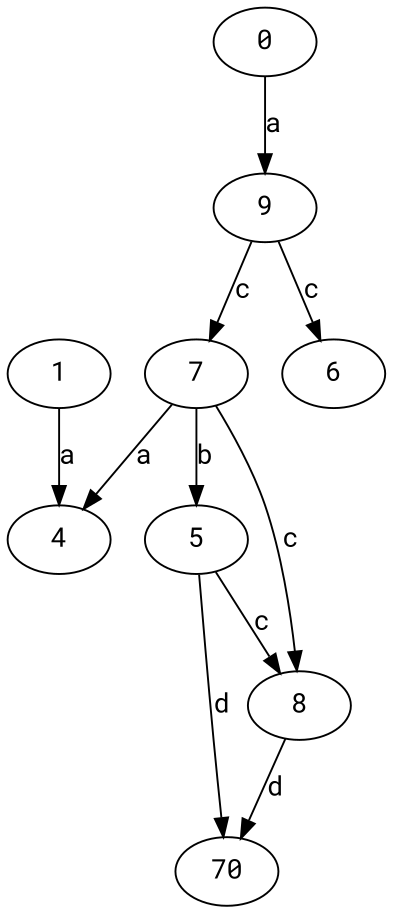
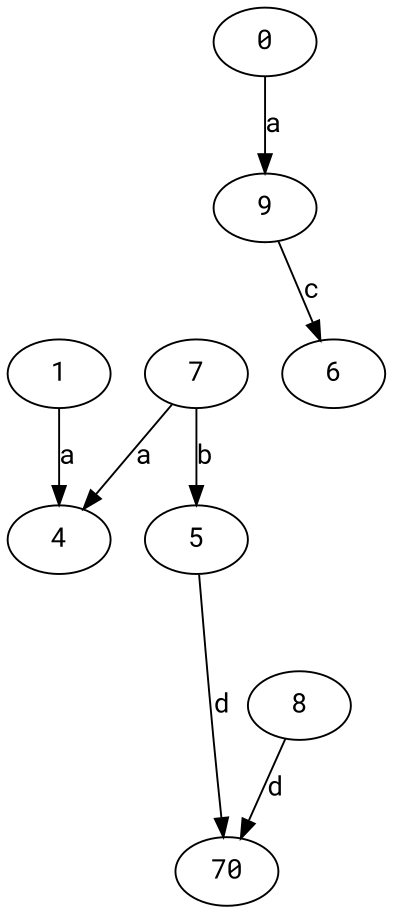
edge "9" -> "7": removed, label "c"
edge "7" -> "8": removed, label "c"
edge "5" -> "8": removed, label "c"
